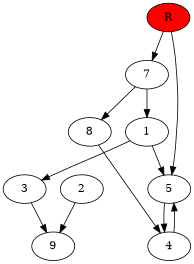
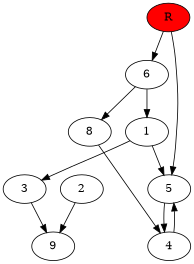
node "7": label "7" -> "6"
